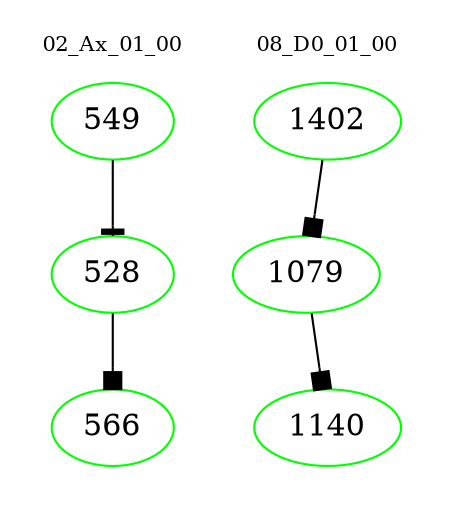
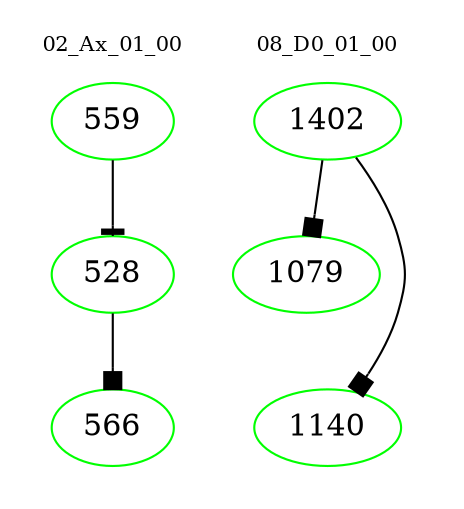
node "549": label "549" -> "559"
edge "1079" -> "1140": now "1402" -> "1140"
